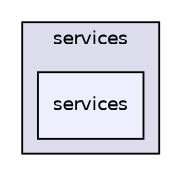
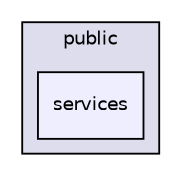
cluster "services": label "services" -> "public"
